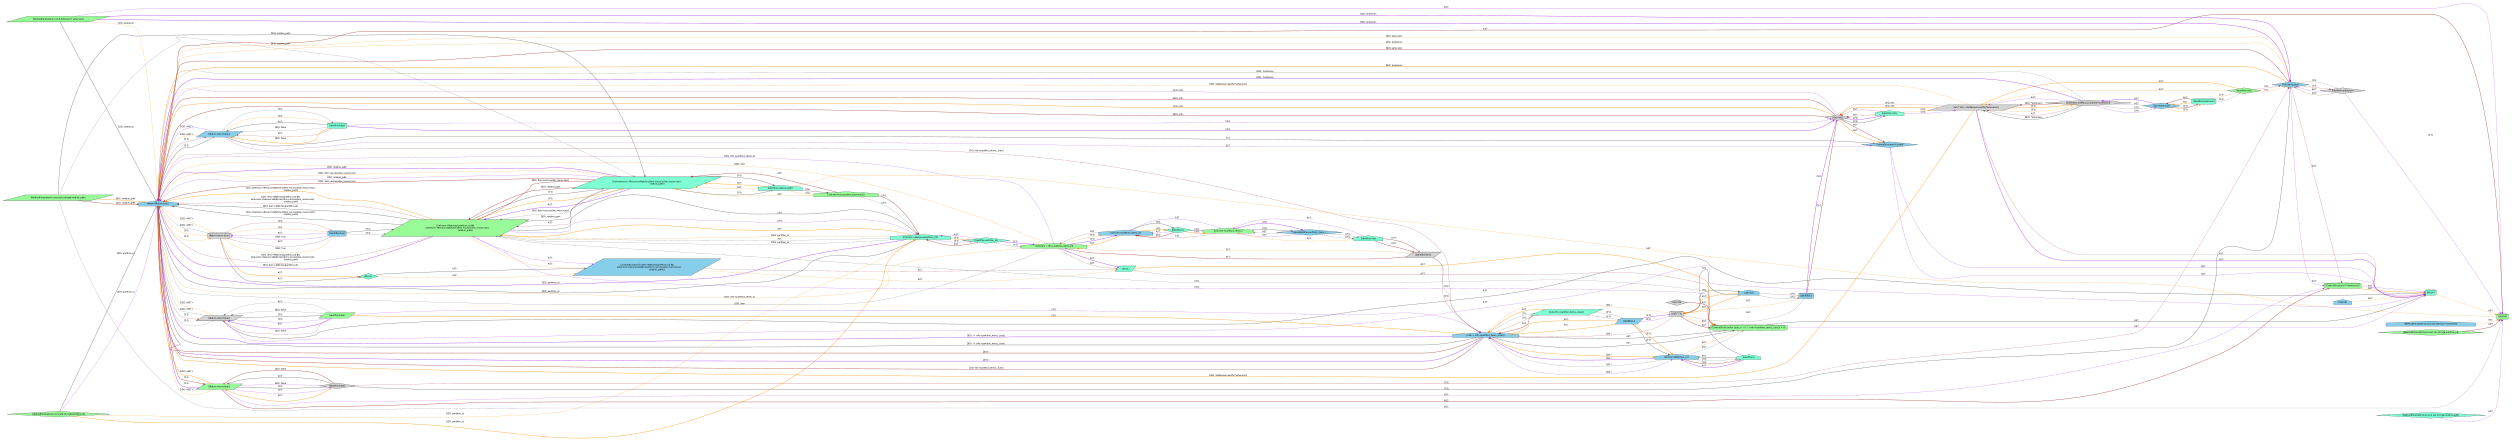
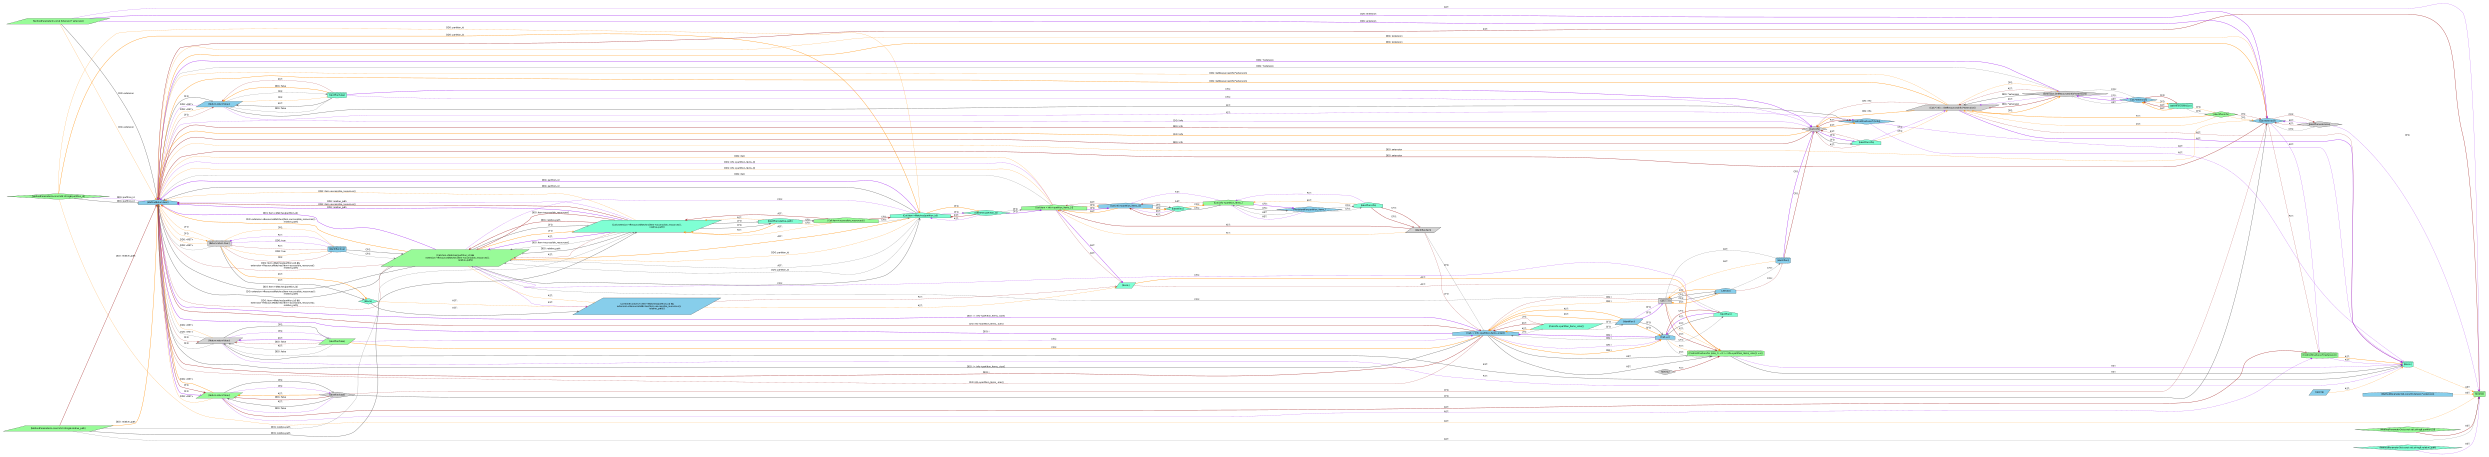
edge "(Identifier,relative_path)" -> "1000100": now "(MethodParameterIn,const std::string& partition_id)" -> "1000100"
node "1000110": shape house -> parallelogram
node "(ResourceMatches,++i)": label "(ResourceMatches,++i)" -> "(Call,++i)"
